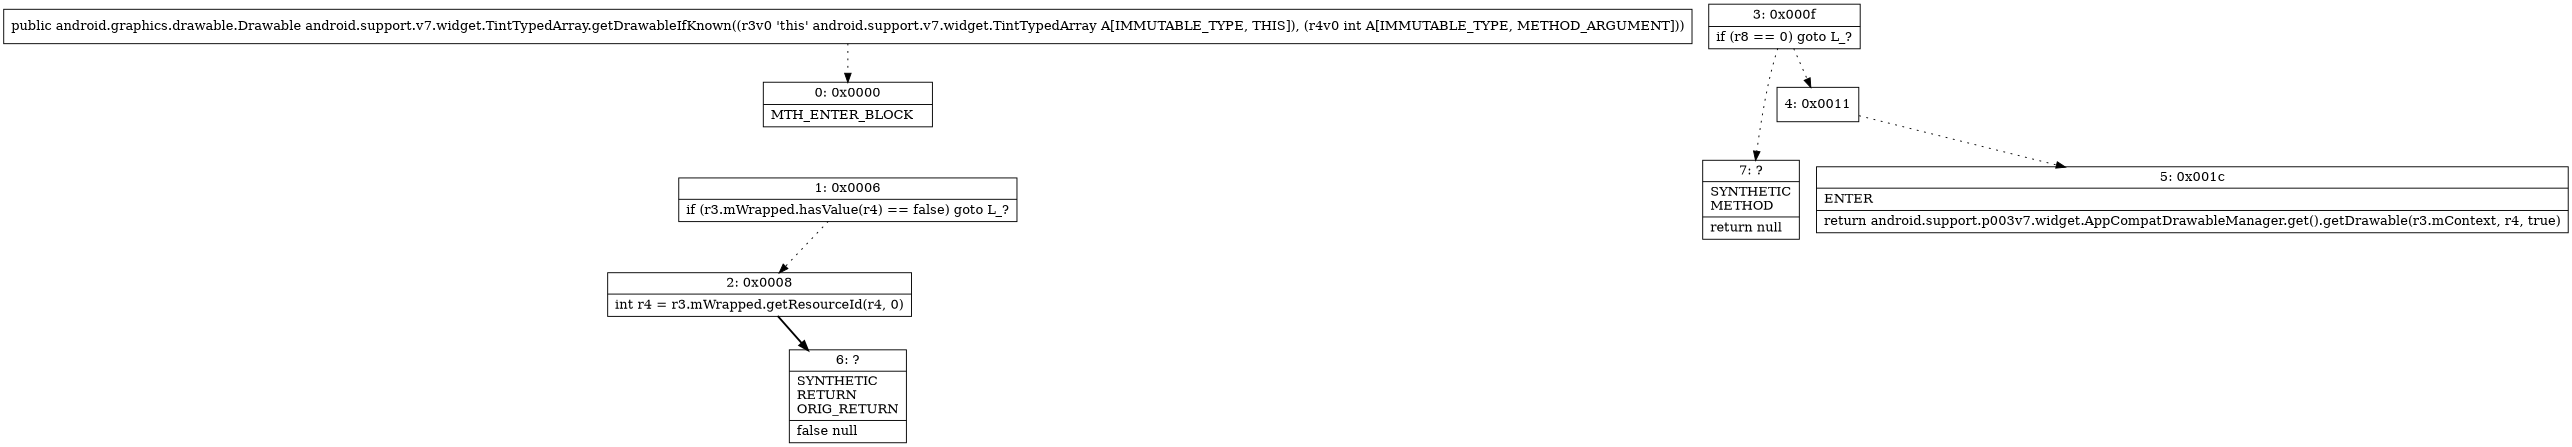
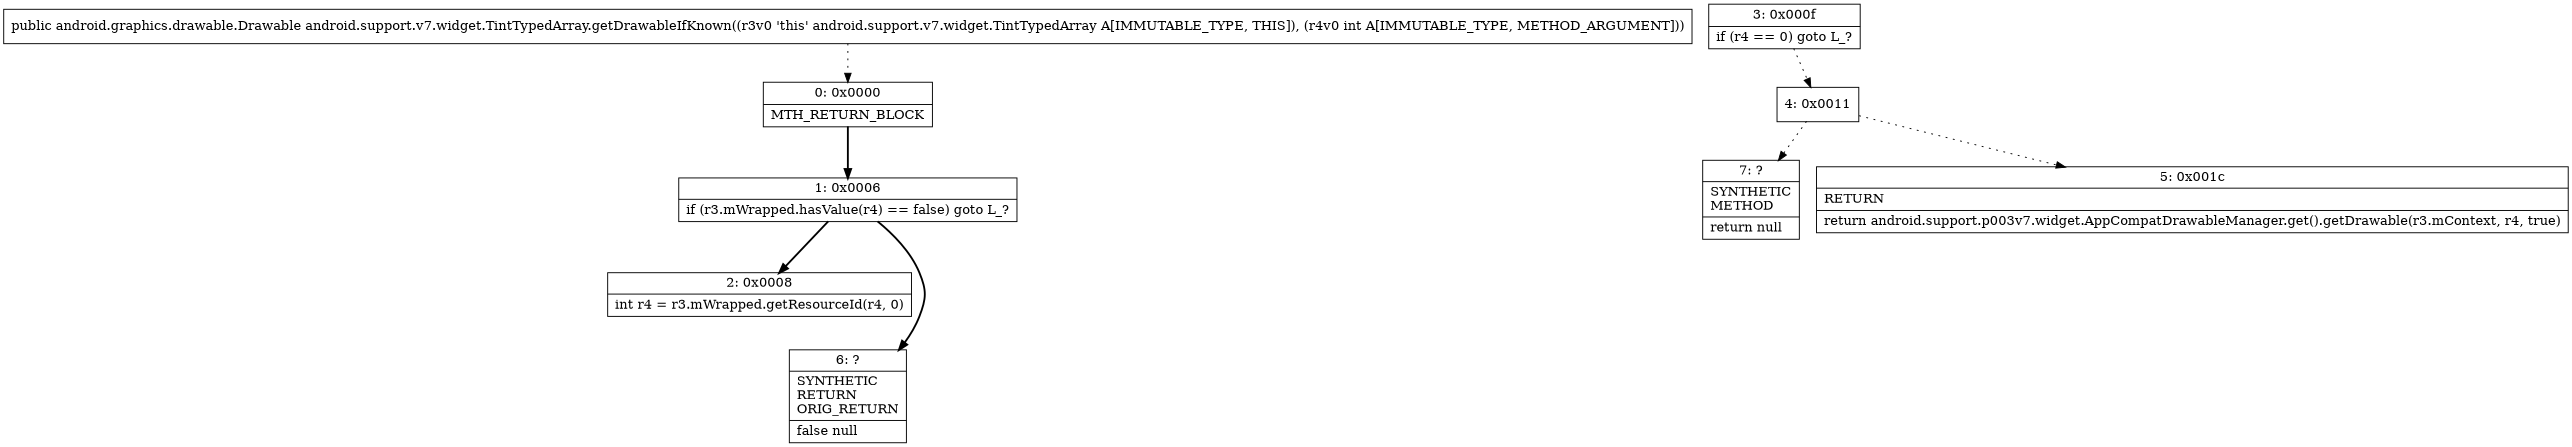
node "3: 0x000f": text "if (r8 == 0) goto L_?" -> "if (r4 == 0) goto L_?"
edge "3: 0x000f" -> "7: ?": now "4: 0x0011" -> "7: ?"
node "0: 0x0000": text "MTH_ENTER_BLOCK" -> "MTH_RETURN_BLOCK"
edge "0: 0x0000" -> "1: 0x0006": added
node "5: 0x001c": text "ENTER" -> "RETURN"
edge "1: 0x0006" -> "2: 0x0008": style dotted -> bold
edge "2: 0x0008" -> "6: ?": now "1: 0x0006" -> "6: ?"
